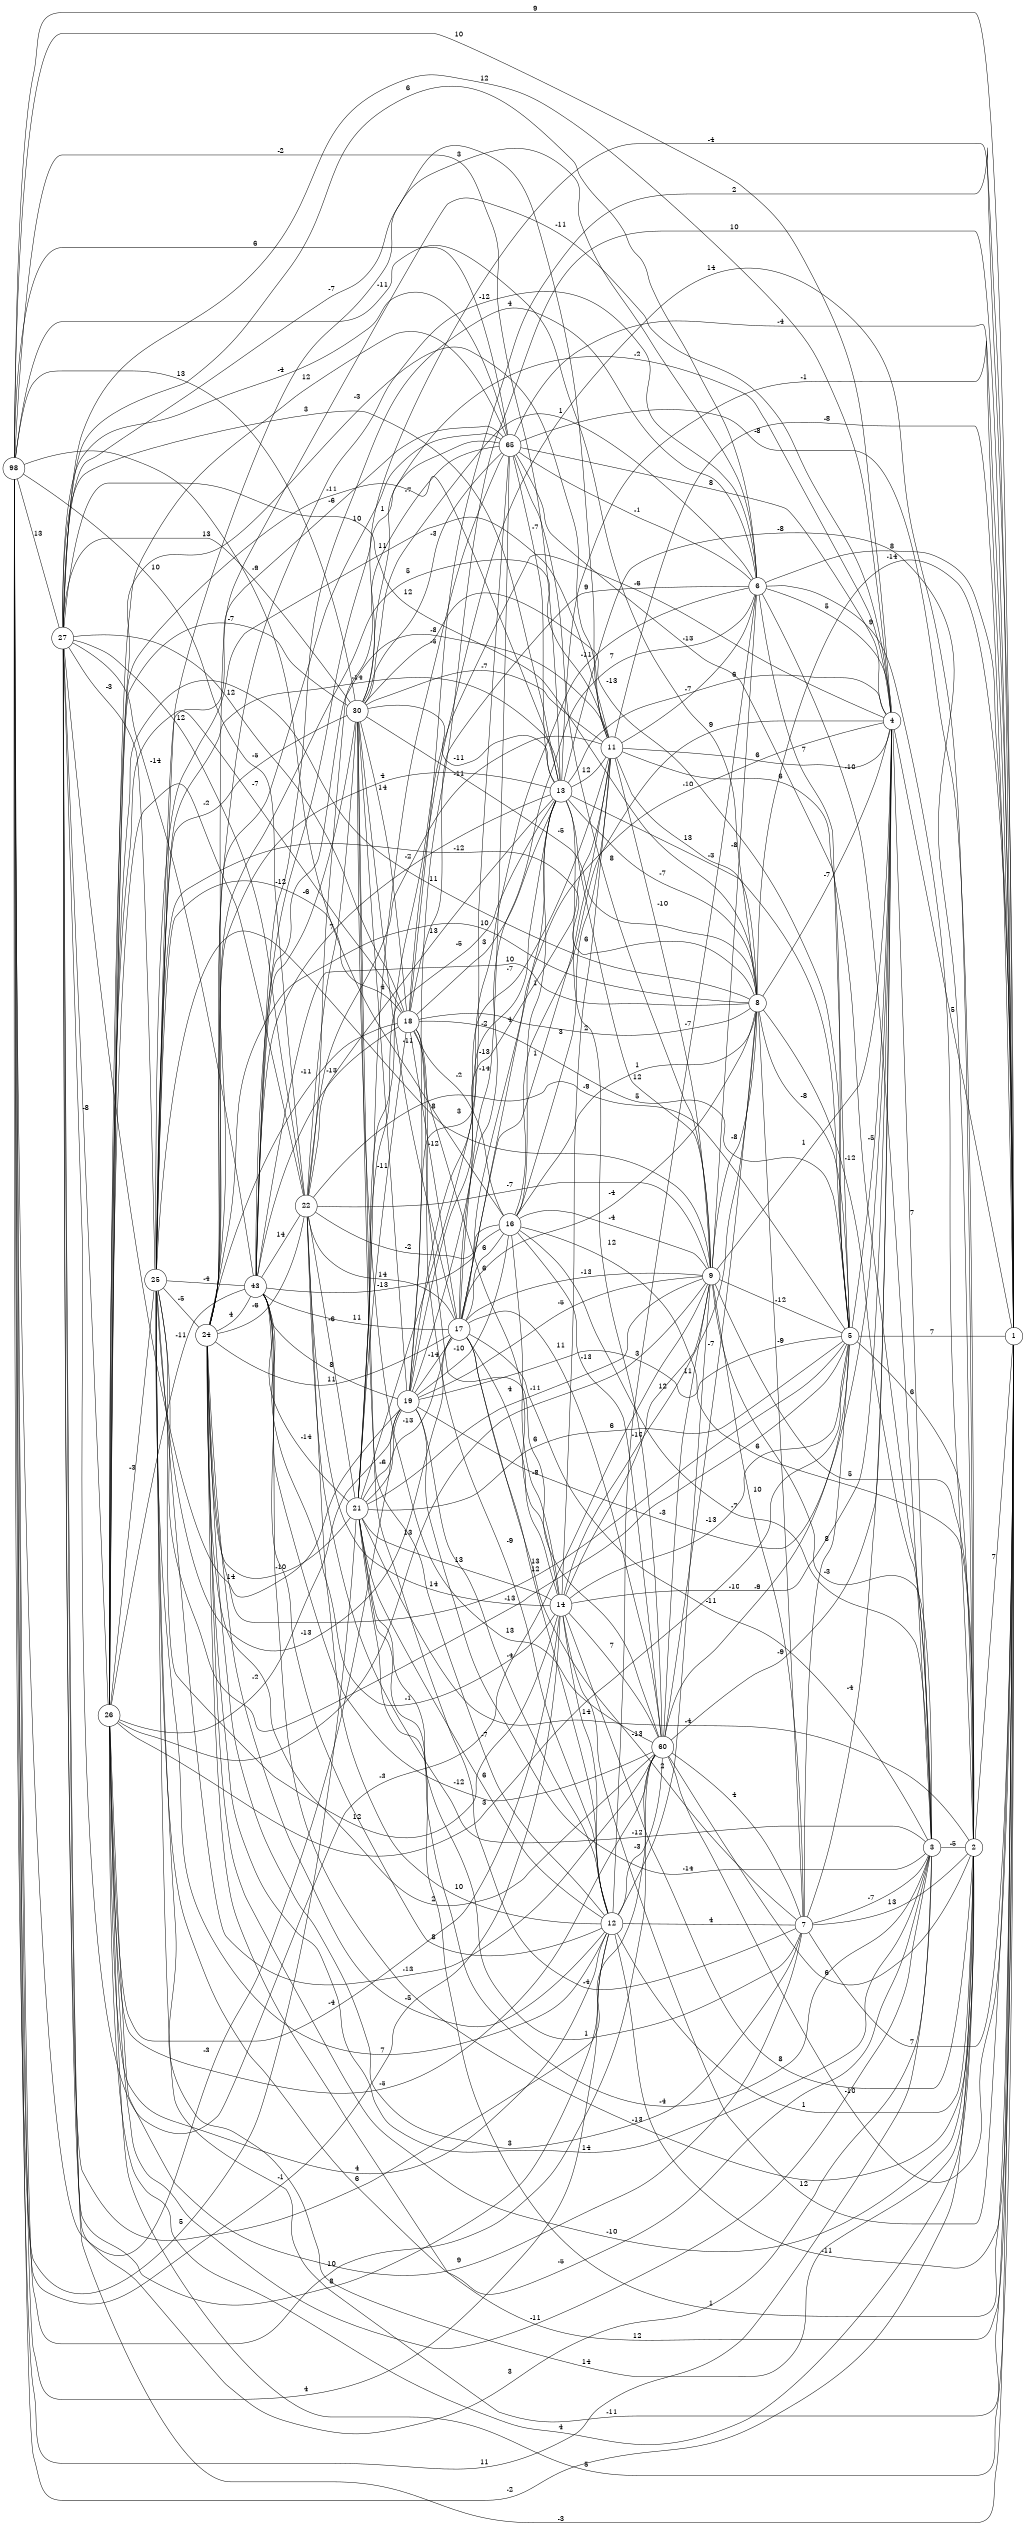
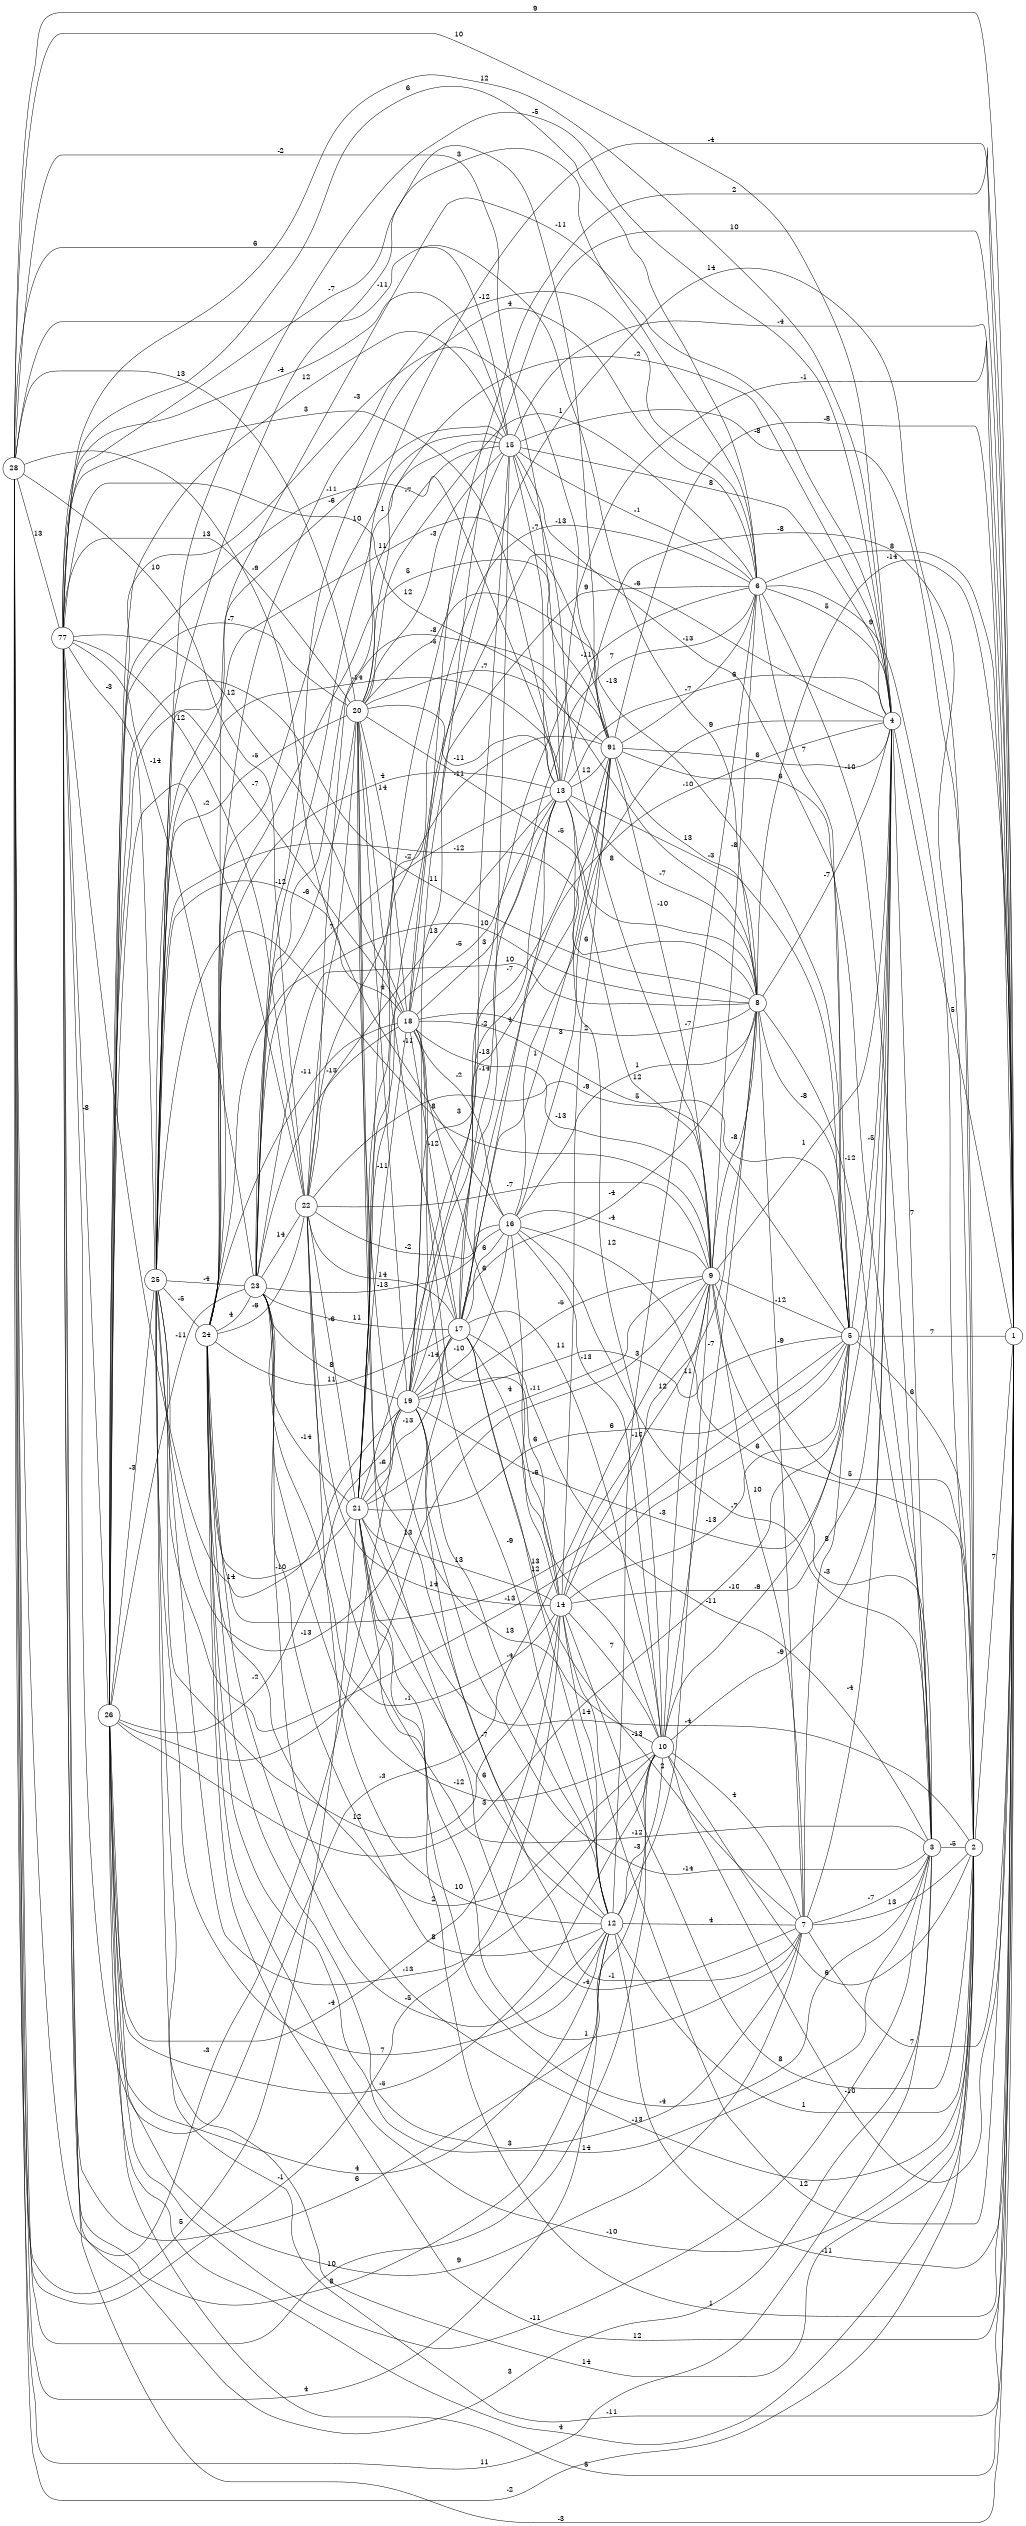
node "65": label "65" -> "15"
node "98": label "98" -> "28"
node "27": label "27" -> "77"
node "30": label "30" -> "20"
node "11": label "11" -> "91"
edge "6" -- "21": added, label "-13"
edge "13" -- "16": removed, label "1"
edge "9" -- "17": now "9" -- "18"
node "43": label "43" -> "23"
edge "16" -- "14": label "-8" -> "-6"
node "60": label "60" -> "10"
edge "19" -- "7": added, label "-1"
edge "25" -- "3": now "25" -- "4"
